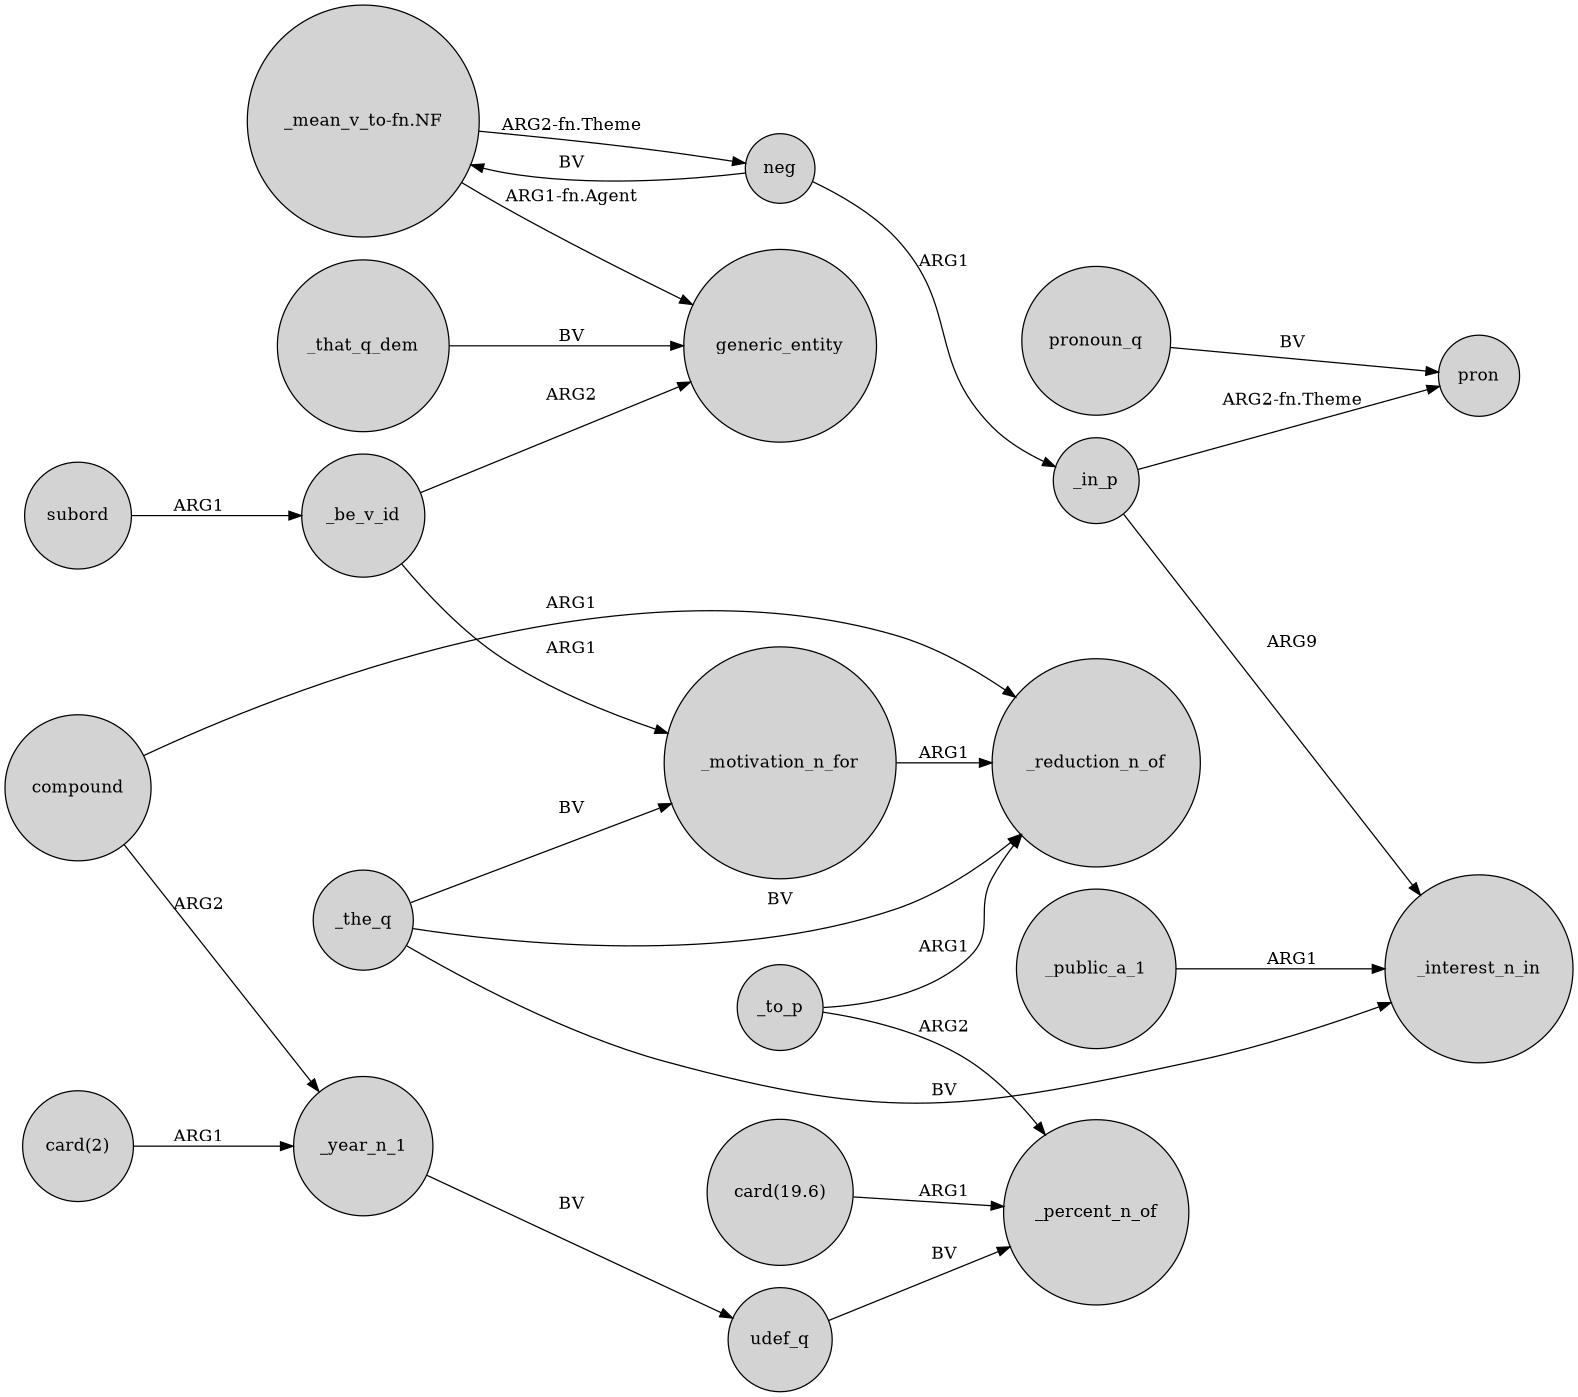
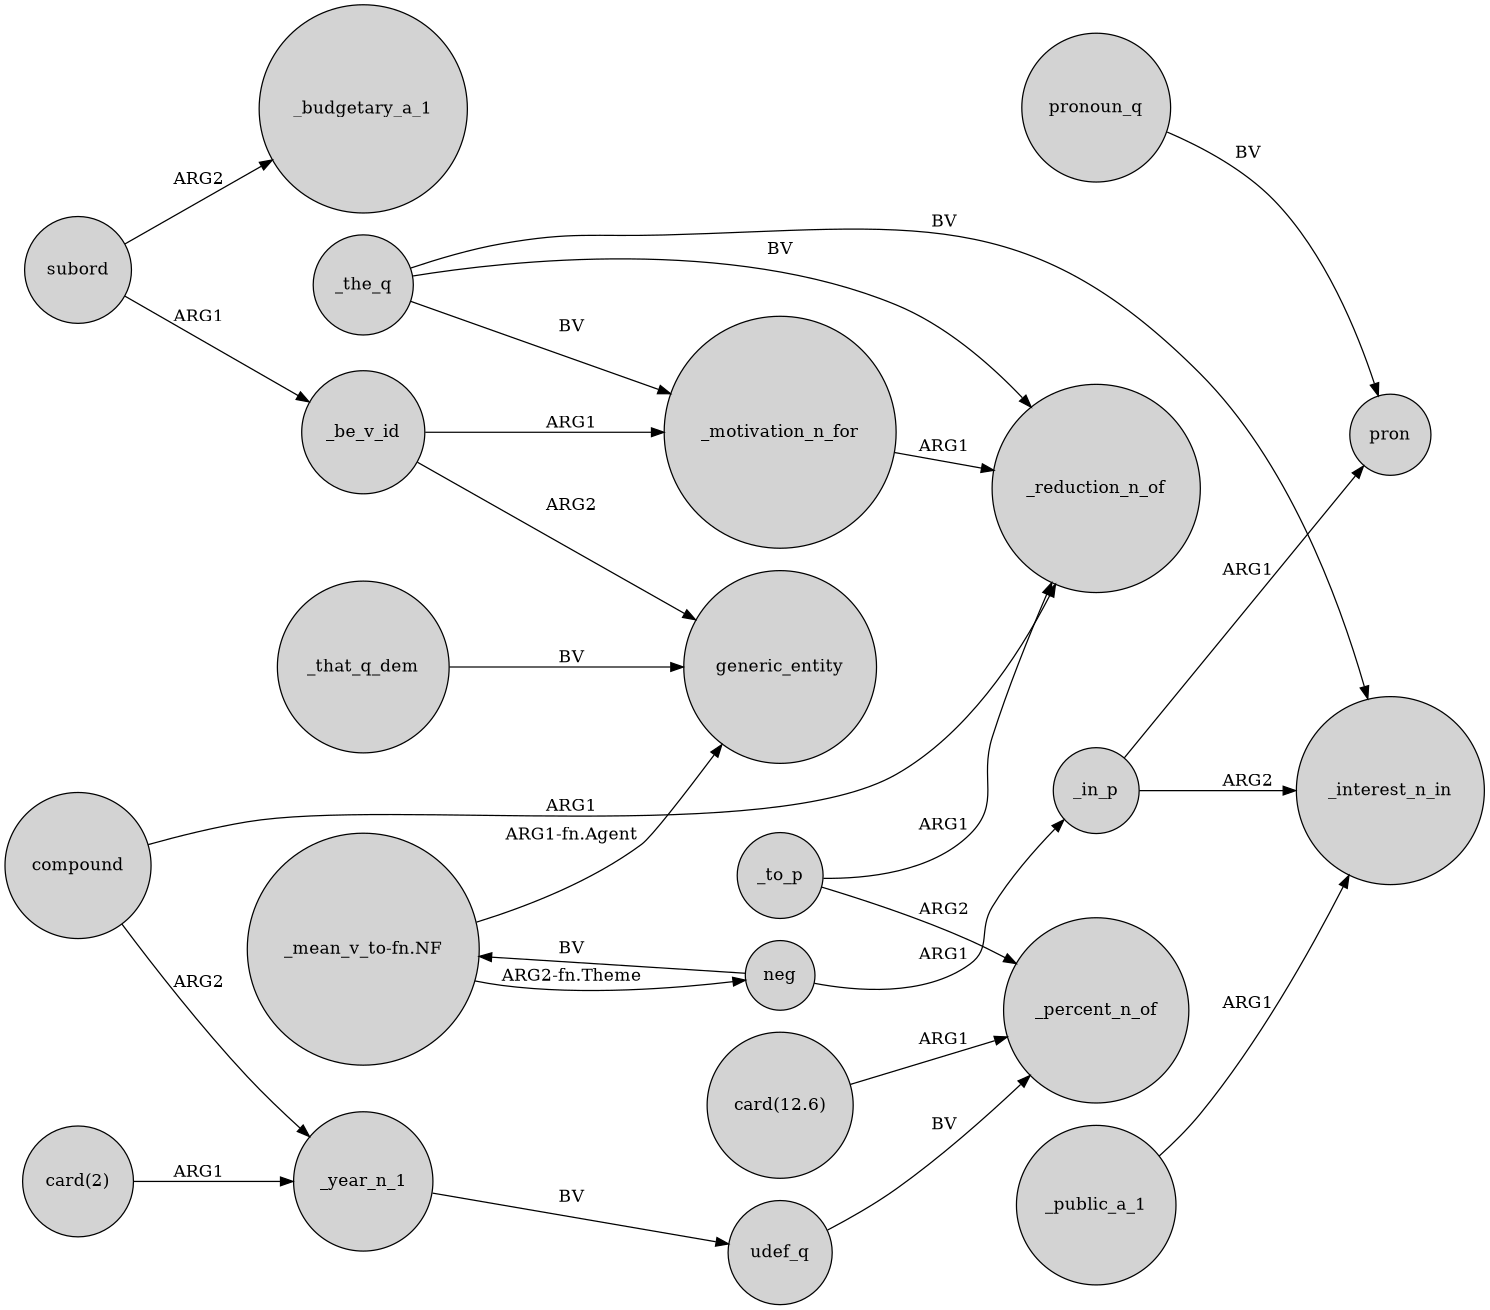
node "_budgetary_a_1": added
edge "_in_p" -> "pron": label "ARG2-fn.Theme" -> "ARG1"
edge "_in_p" -> "_interest_n_in": label "ARG9" -> "ARG2"
node "card(19.6)": label "card(19.6)" -> "card(12.6)"
